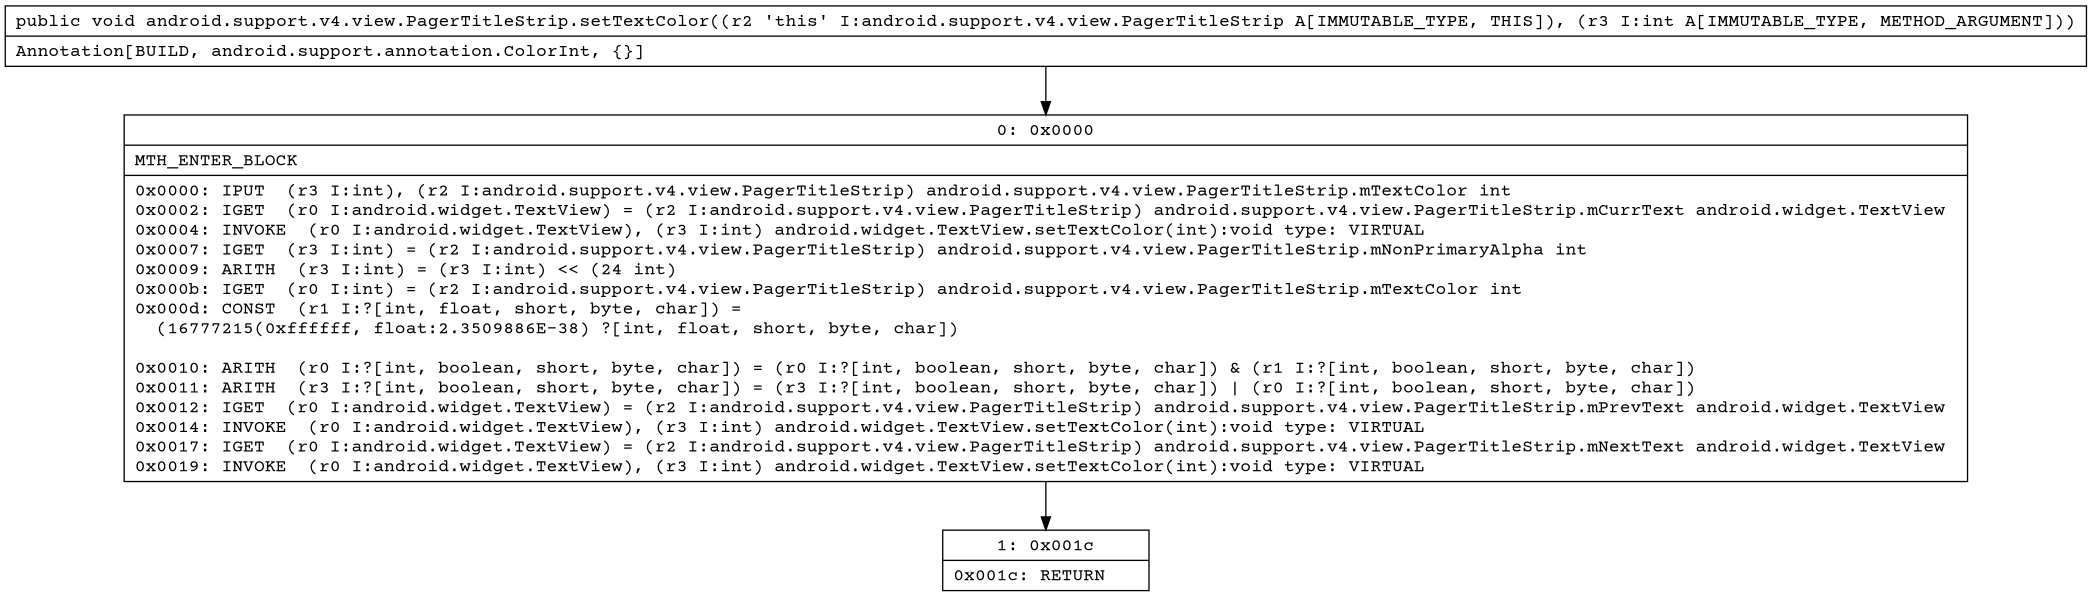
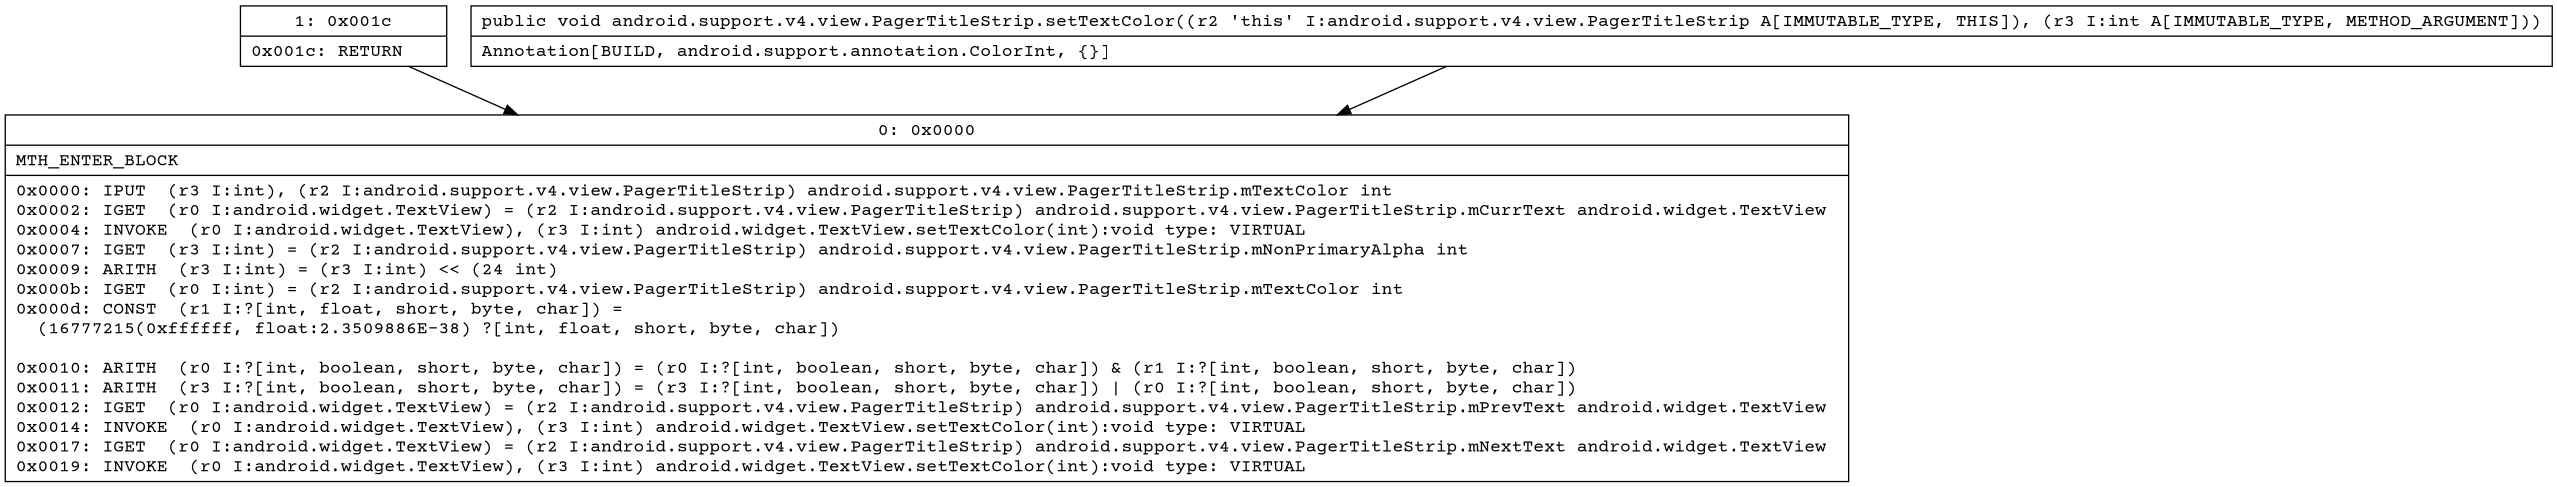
edge "0: 0x0000" -> "1: 0x001c": reversed
